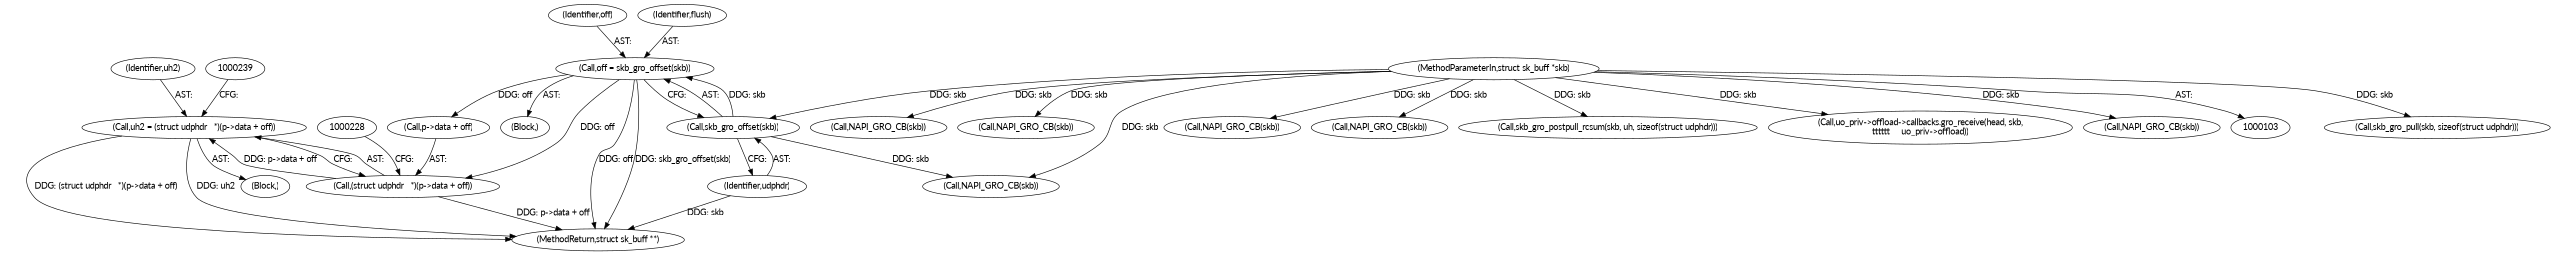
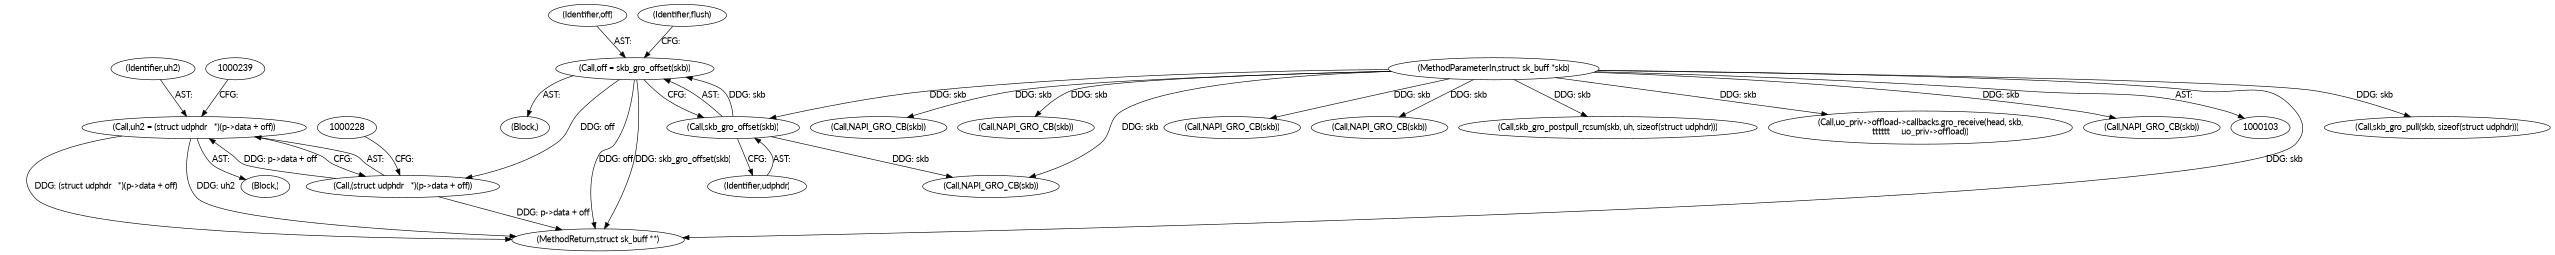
edge "(Identifier,flush)" -> "(Call,off = skb_gro_offset(skb))": label "AST: " -> "CFG: "
node "(Call,p->data + off)": removed
edge "(Identifier,udphdr)" -> "(MethodReturn,struct sk_buff **)": now "(MethodParameterIn,struct sk_buff *skb)" -> "(MethodReturn,struct sk_buff **)"
